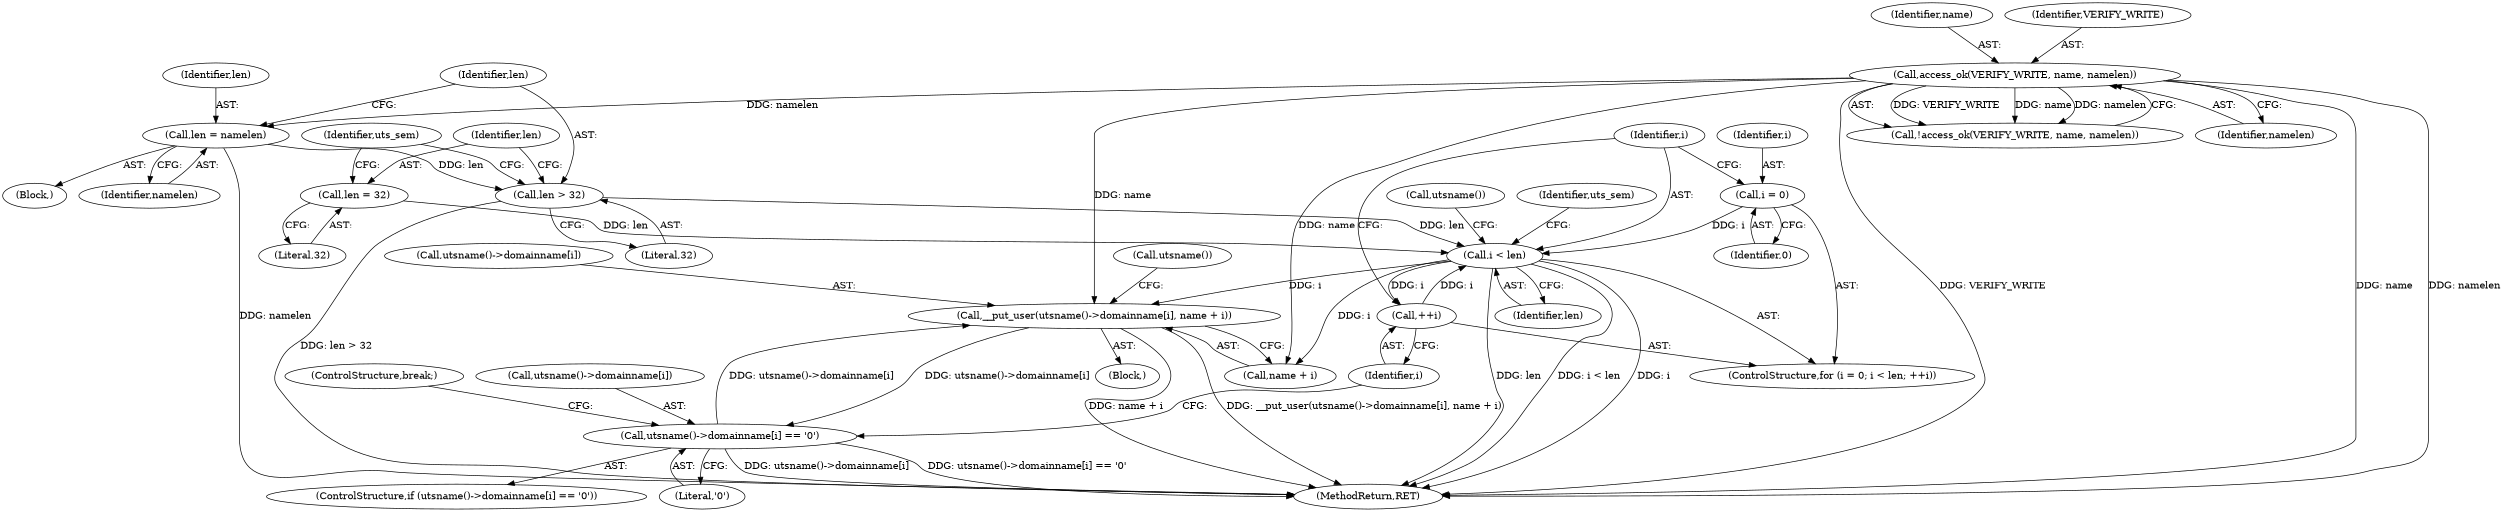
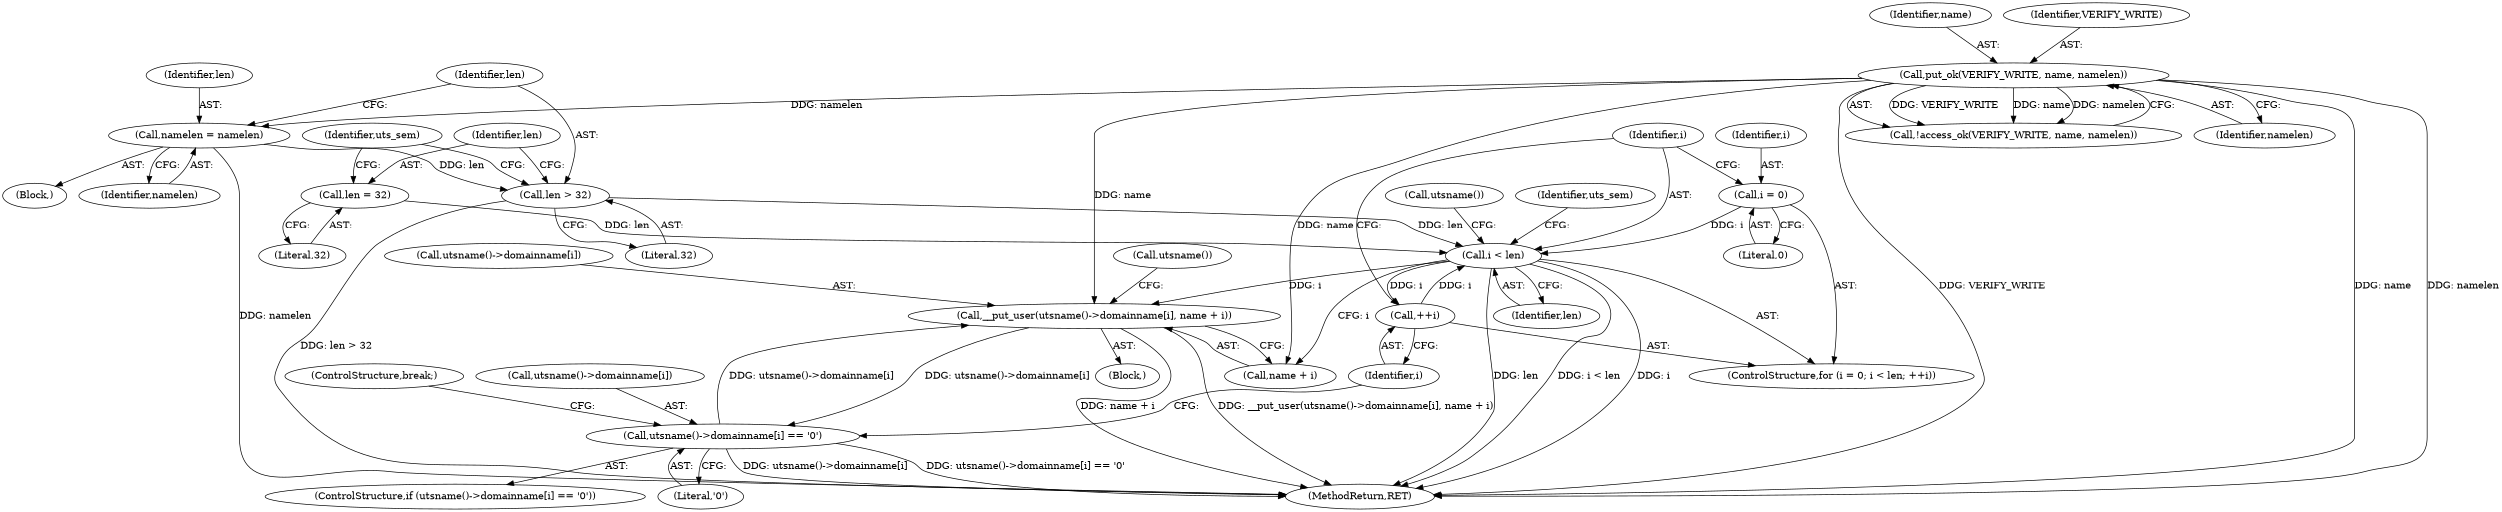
node "(Call,access_ok(VERIFY_WRITE, name, namelen))": label "(Call,access_ok(VERIFY_WRITE, name, namelen))" -> "(Call,put_ok(VERIFY_WRITE, name, namelen))"
node "(Call,len = namelen)": label "(Call,len = namelen)" -> "(Call,namelen = namelen)"
node "(Identifier,0)": label "(Identifier,0)" -> "(Literal,0)"
edge "(Call,i < len)" -> "(Call,name + i)": label "DDG: i" -> "CFG: i"
